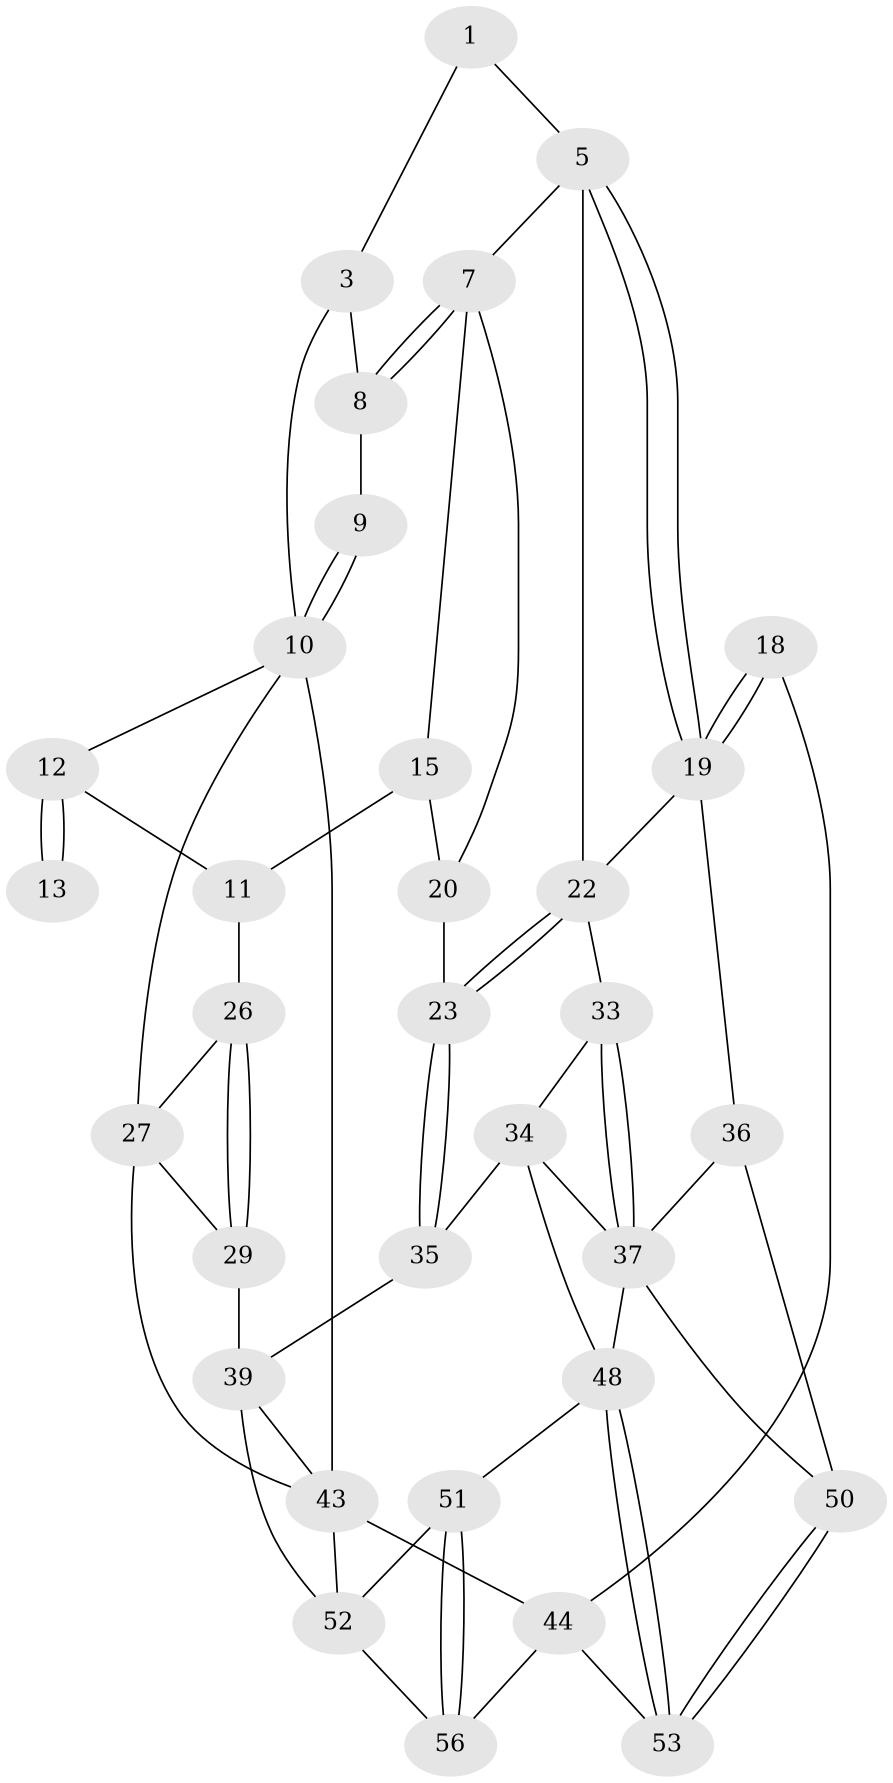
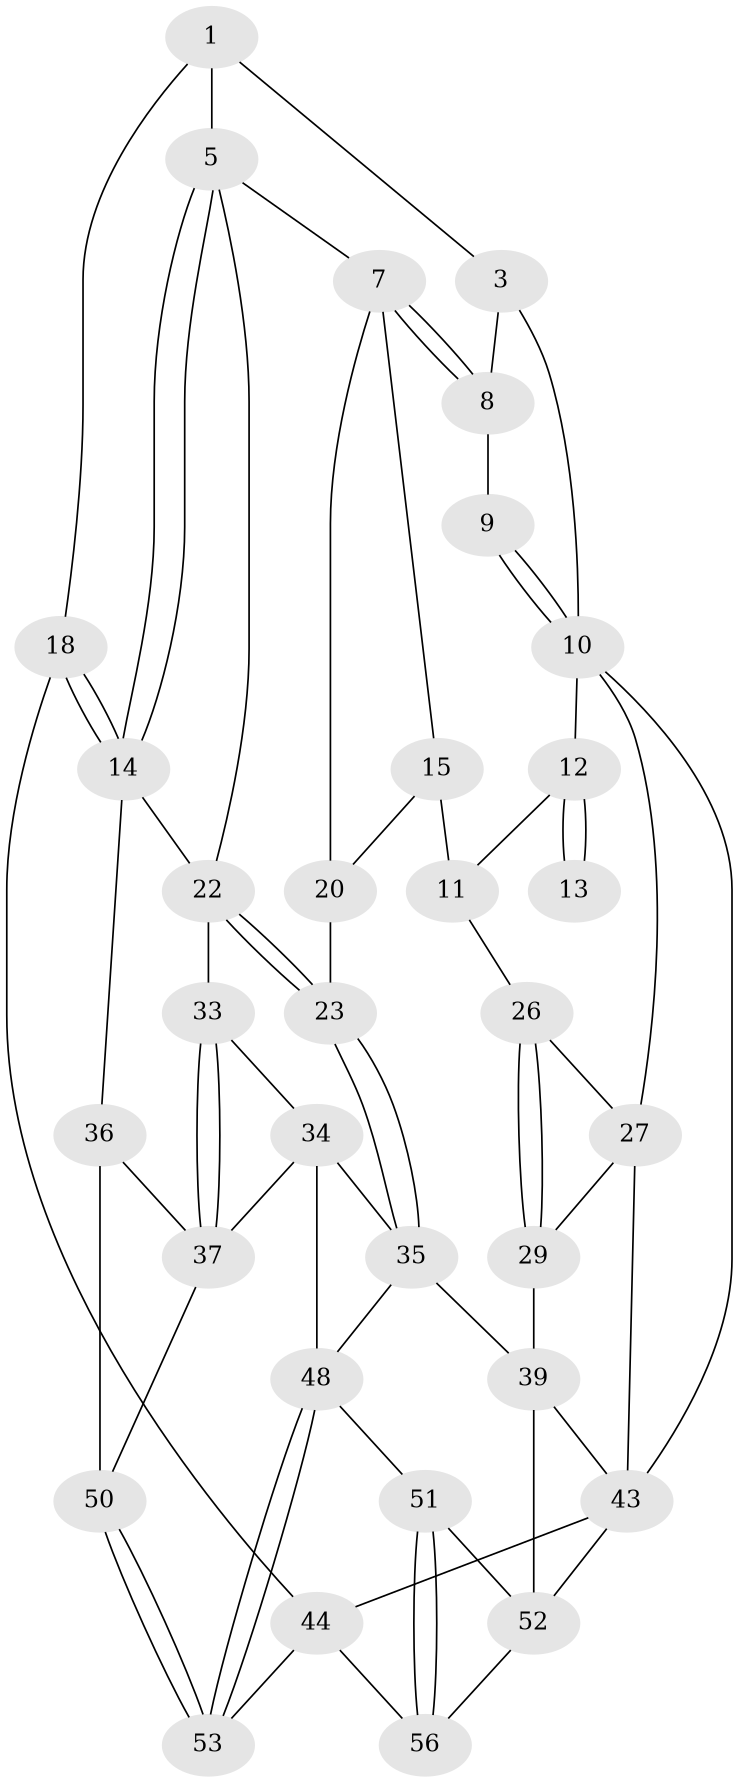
edge "1" -- "18": added
node "19": label "19" -> "14"
edge "37" -- "48": now "35" -- "48"
